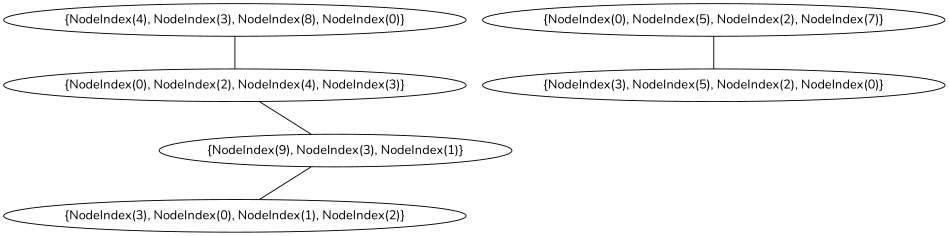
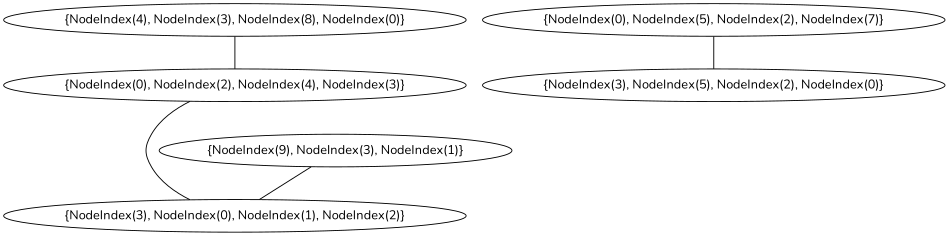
edge "{NodeIndex(0), NodeIndex(2), NodeIndex(4), NodeIndex(3)}" -- "{NodeIndex(9), NodeIndex(3), NodeIndex(1)}": now "{NodeIndex(0), NodeIndex(2), NodeIndex(4), NodeIndex(3)}" -- "{NodeIndex(3), NodeIndex(0), NodeIndex(1), NodeIndex(2)}"
